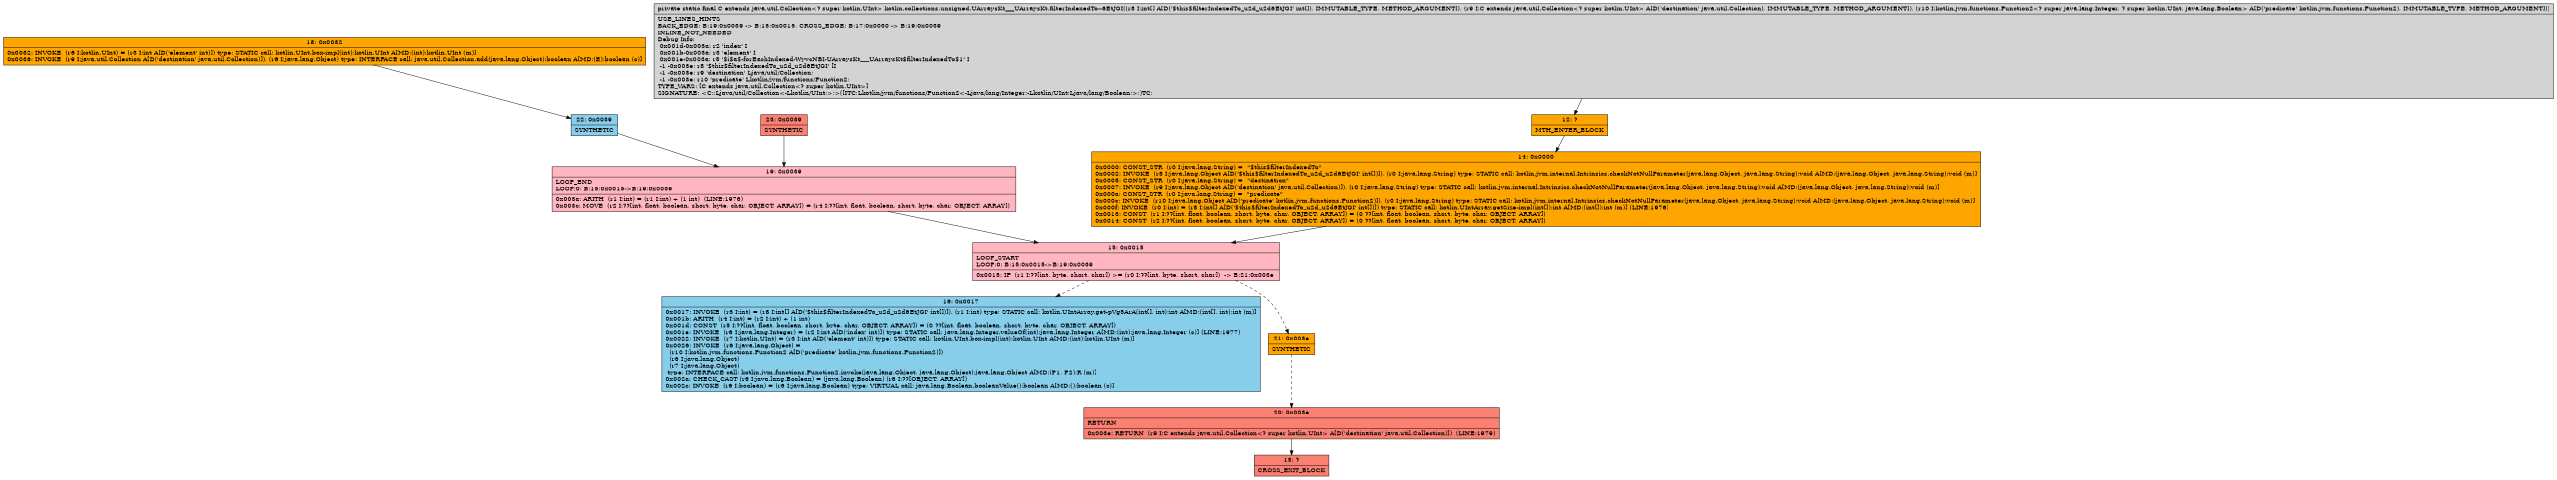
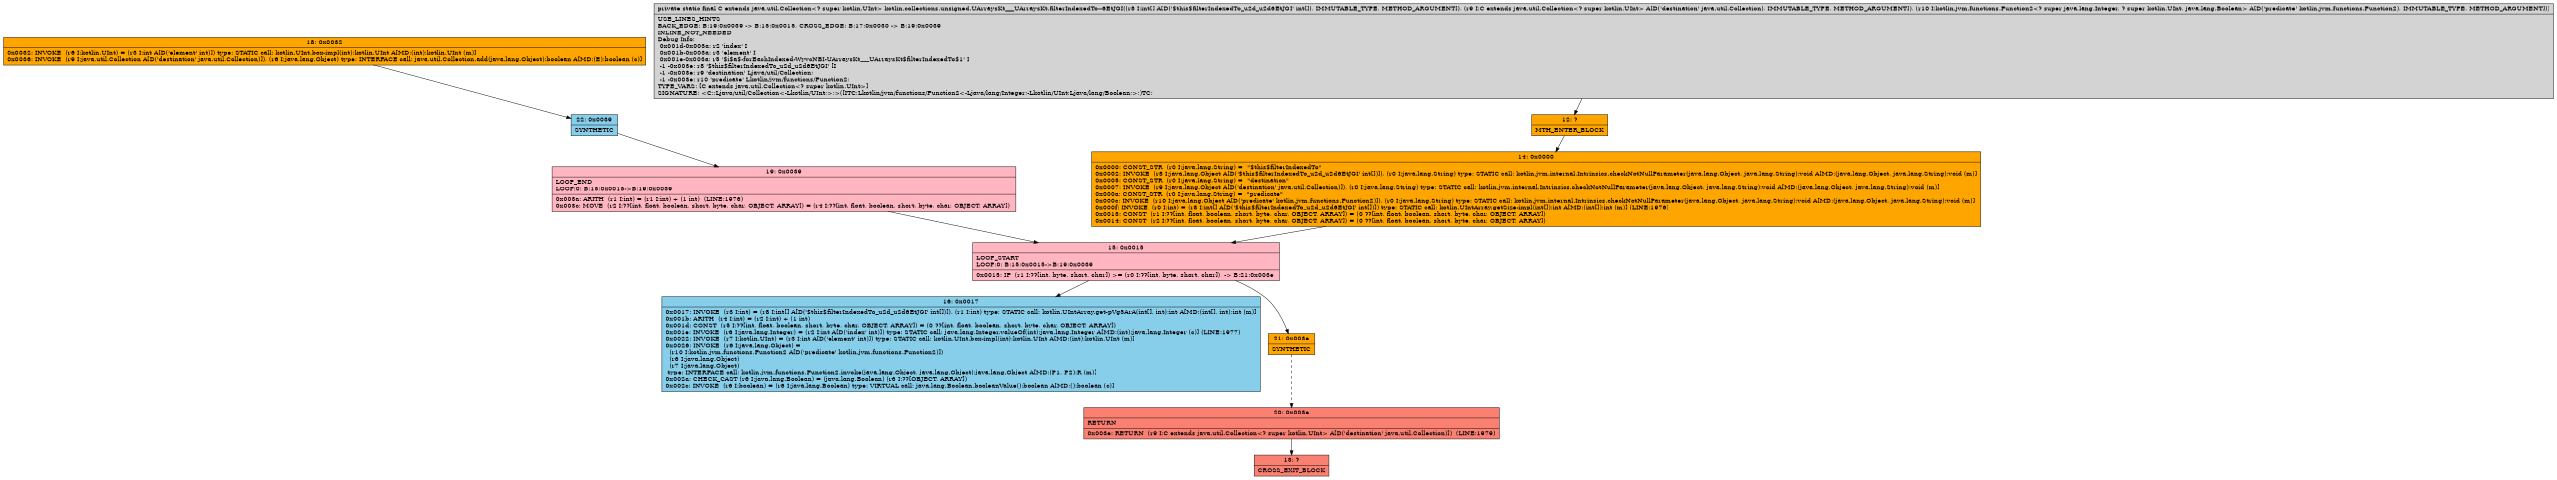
node "23: 0x0039": removed
edge "15: 0x0015" -> "16: 0x0017": style dashed -> solid
edge "15: 0x0015" -> "21: 0x003e": style dashed -> solid
